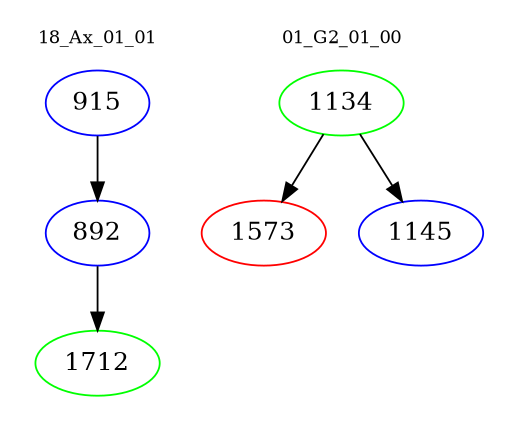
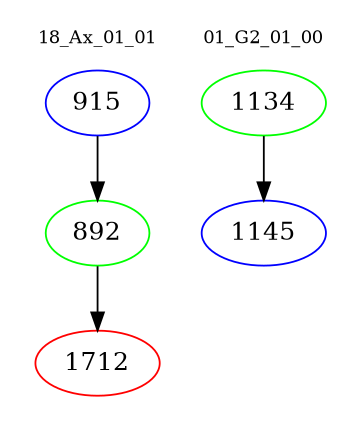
node "892": color blue -> green
node "1573": removed
node "1712": color green -> red
